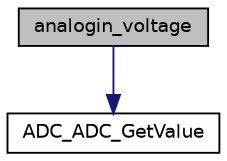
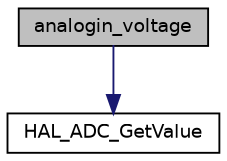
node "ADC_ADC_GetValue": label "ADC_ADC_GetValue" -> "HAL_ADC_GetValue"
